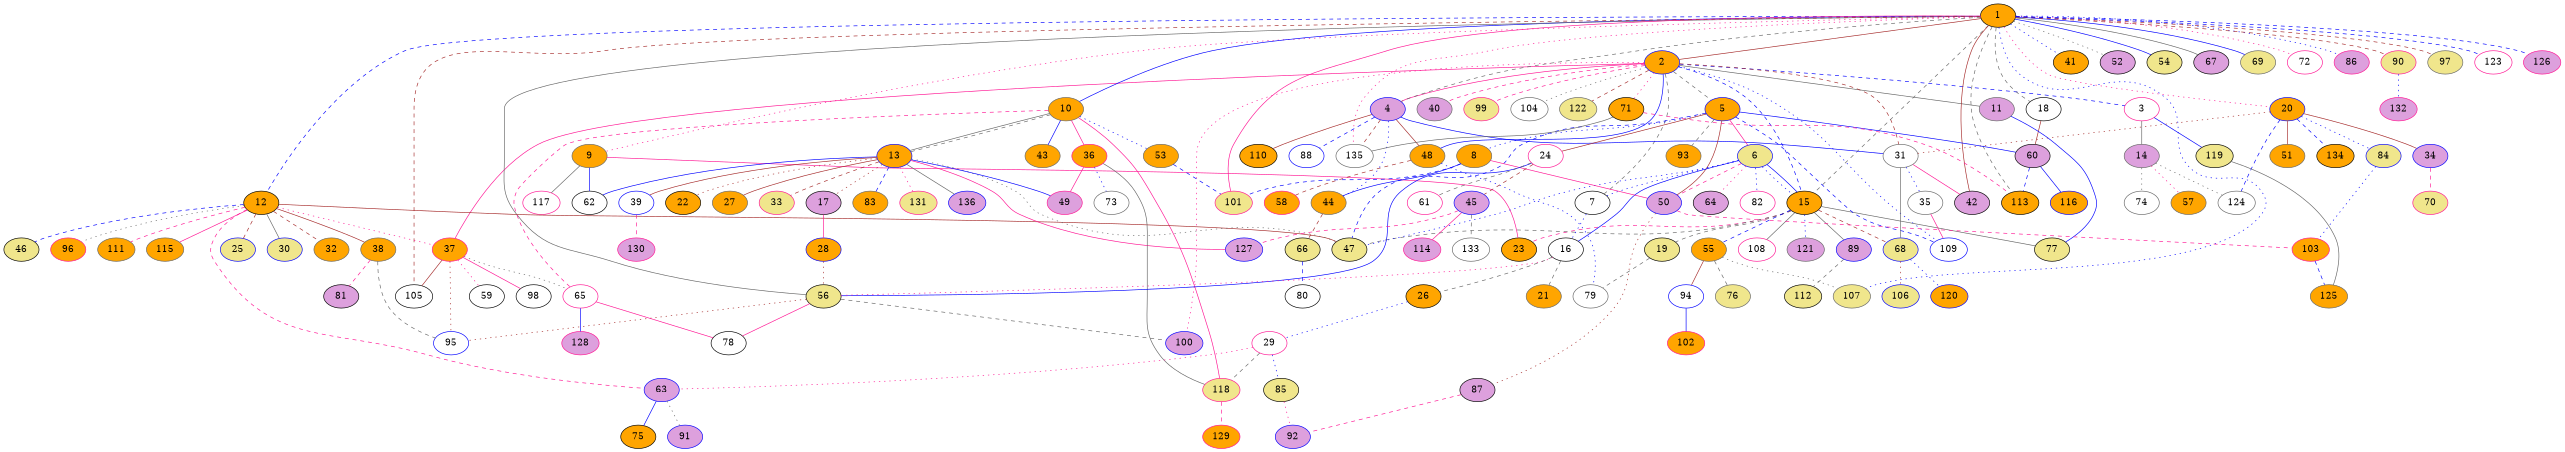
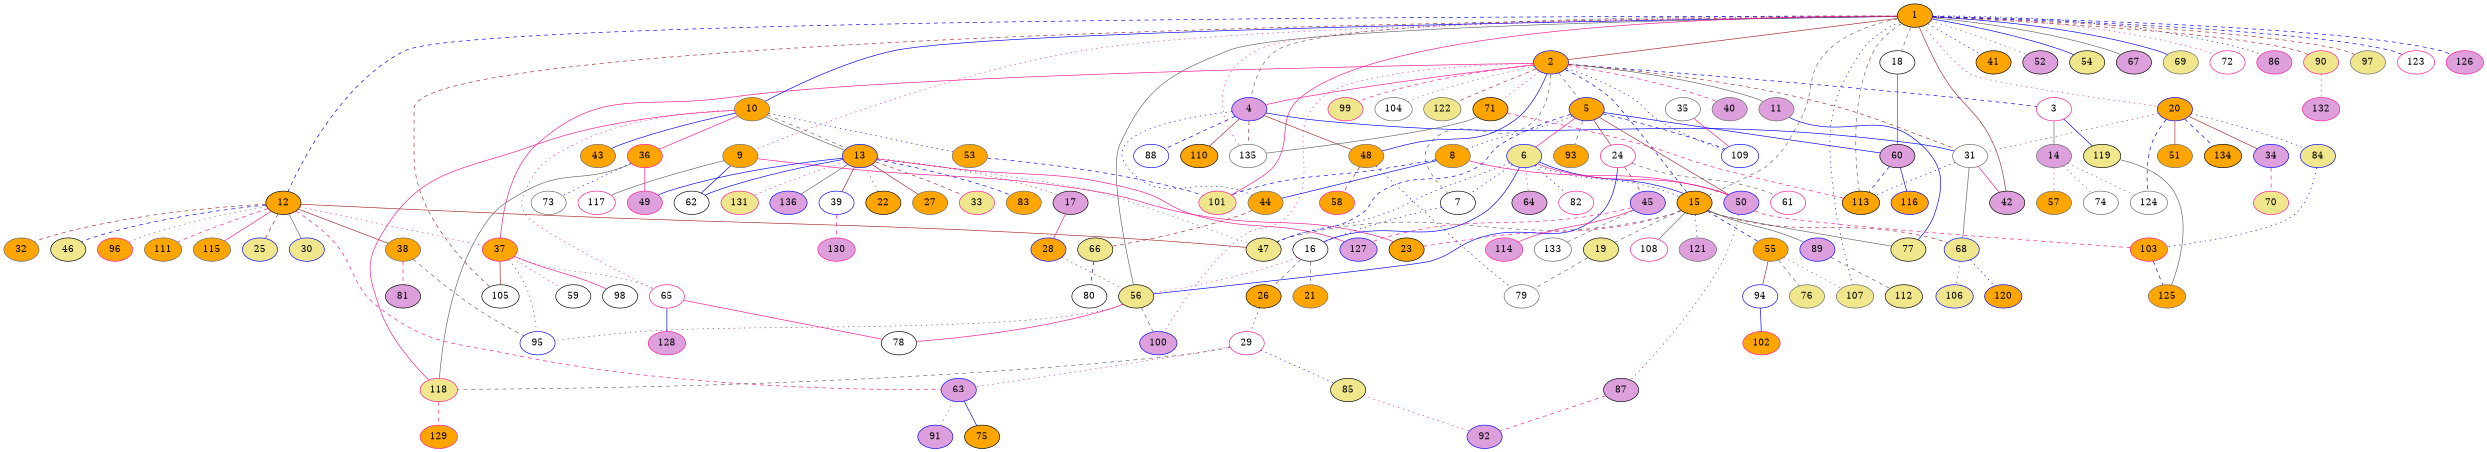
edge "90" -- "132": color blue -> brown
edge "10" -- "65": style dashed -> dotted
edge "6" -- "50": style dashed -> solid
edge "31" -- "35": now "31" -- "113"
